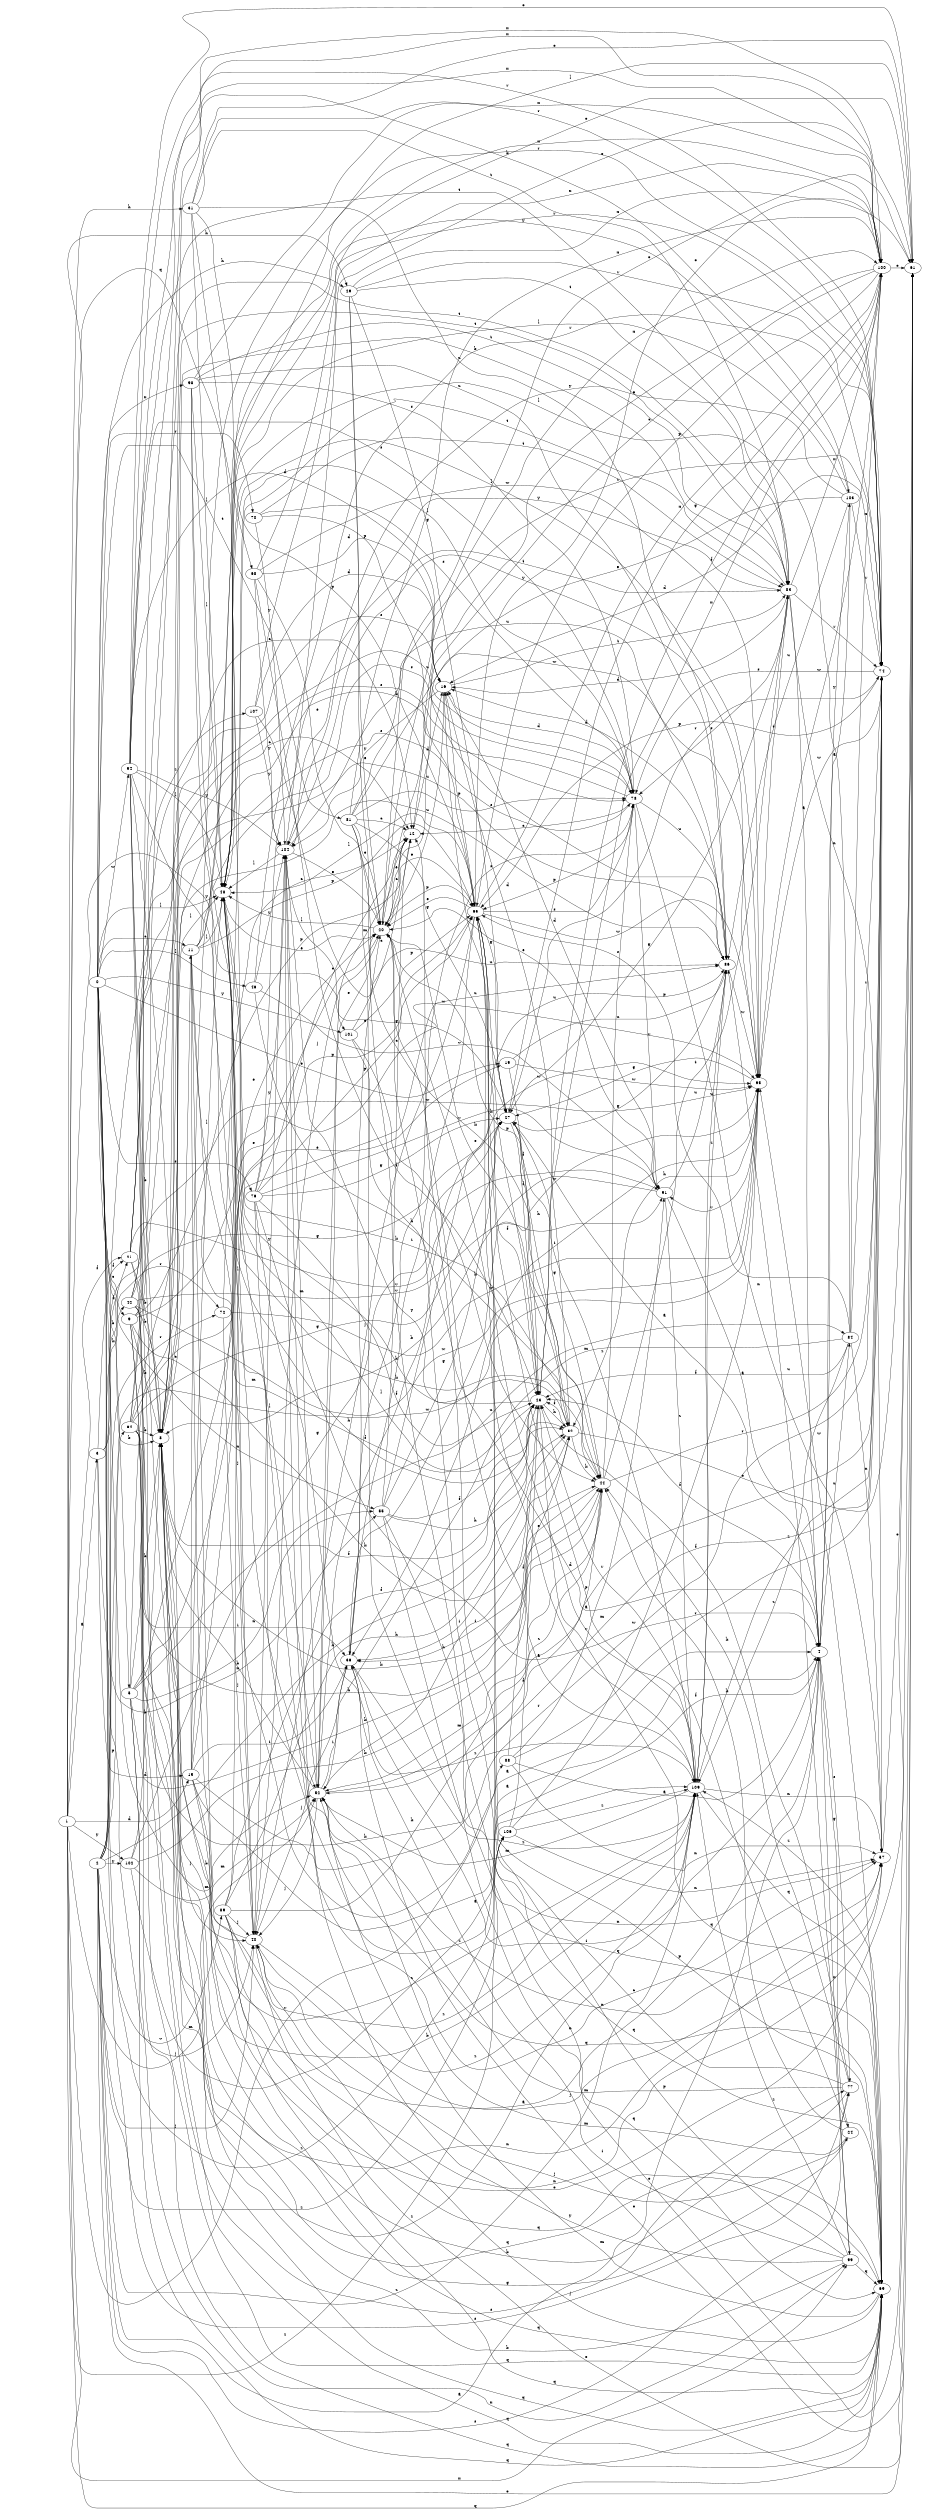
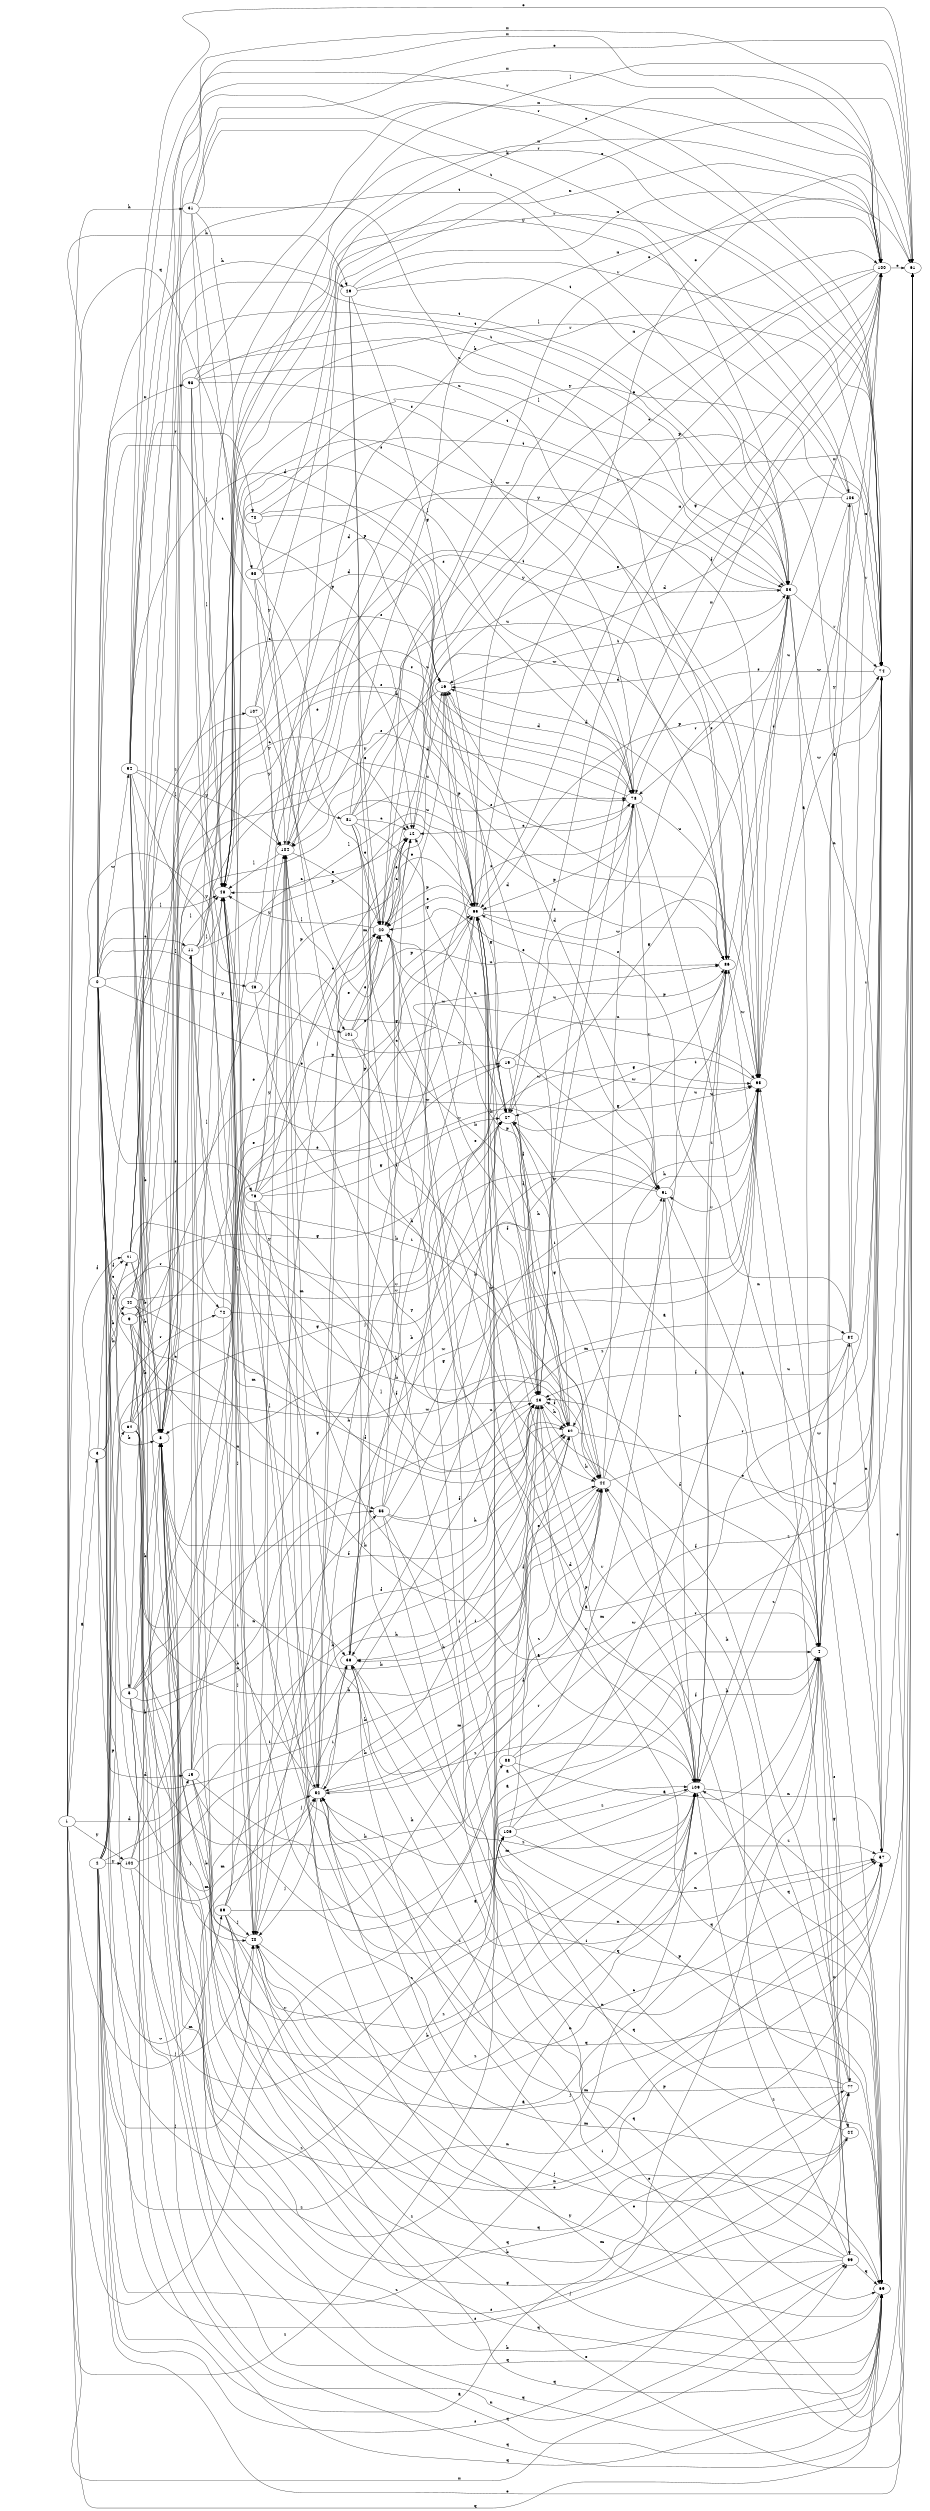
edge "48" -> "20": now "101" -> "20"
edge "64" -> "8": removed, label "b"
